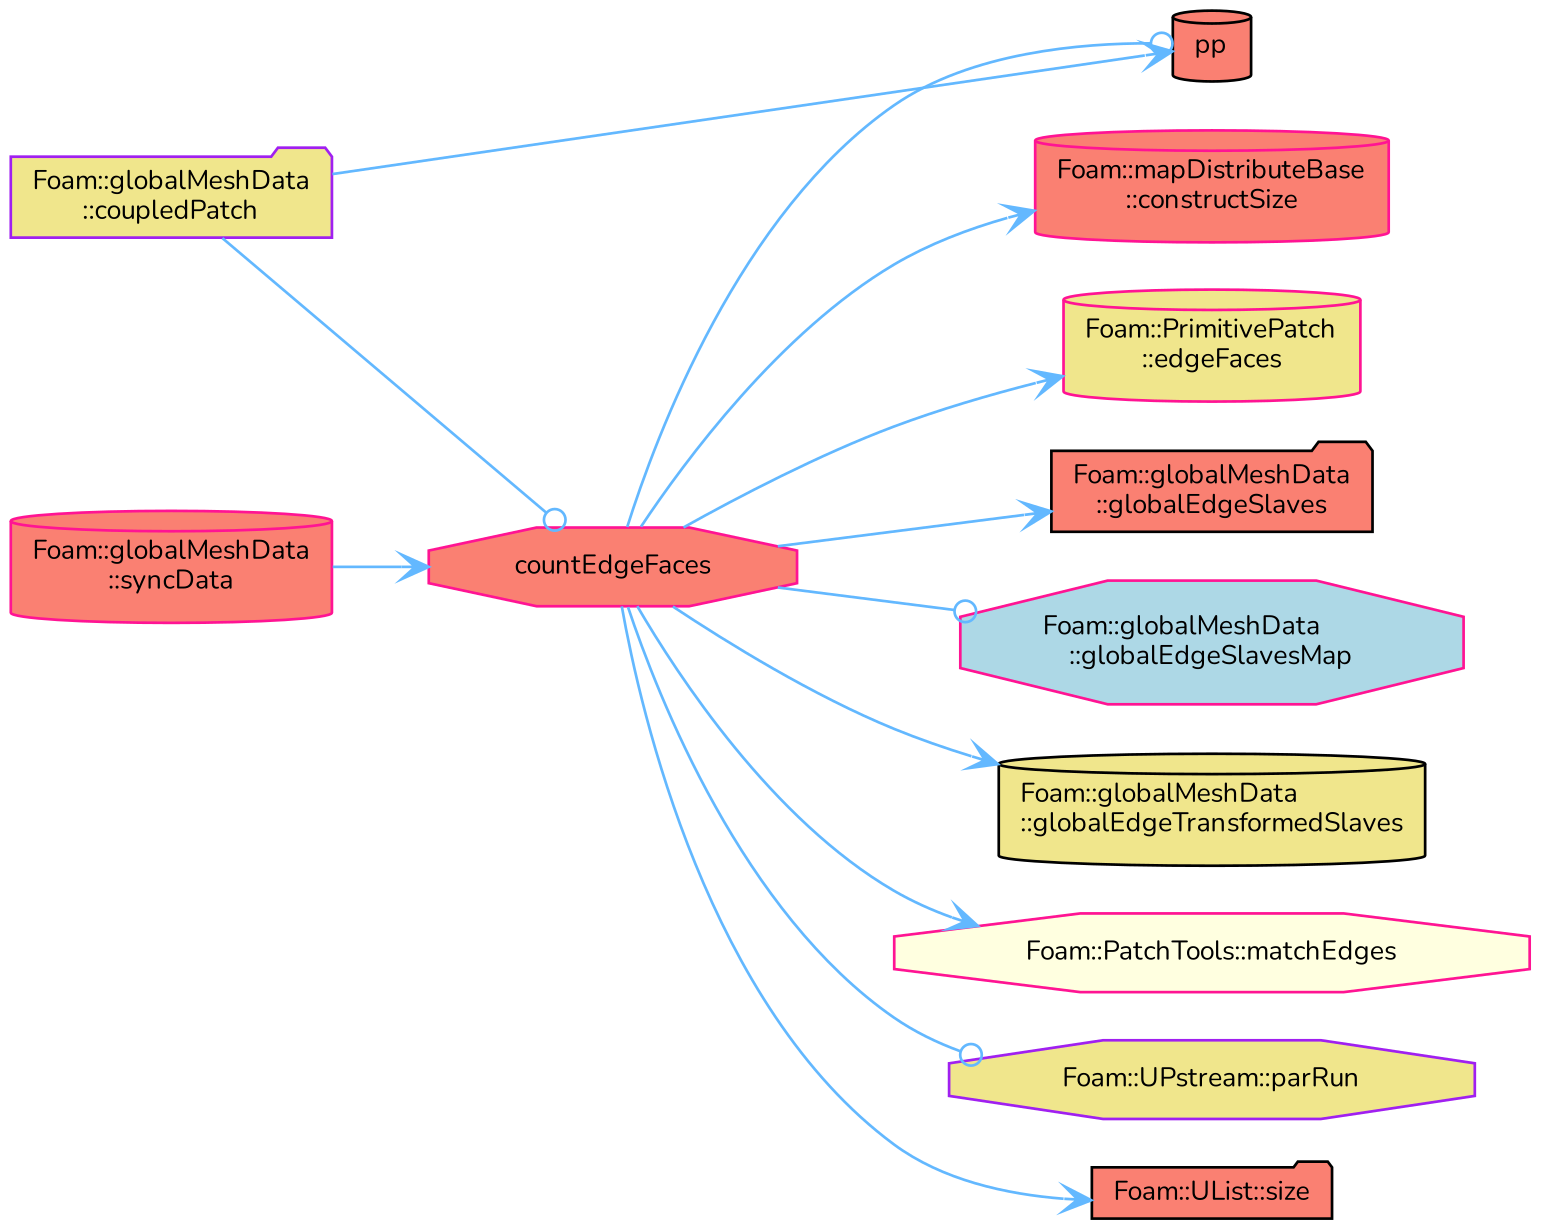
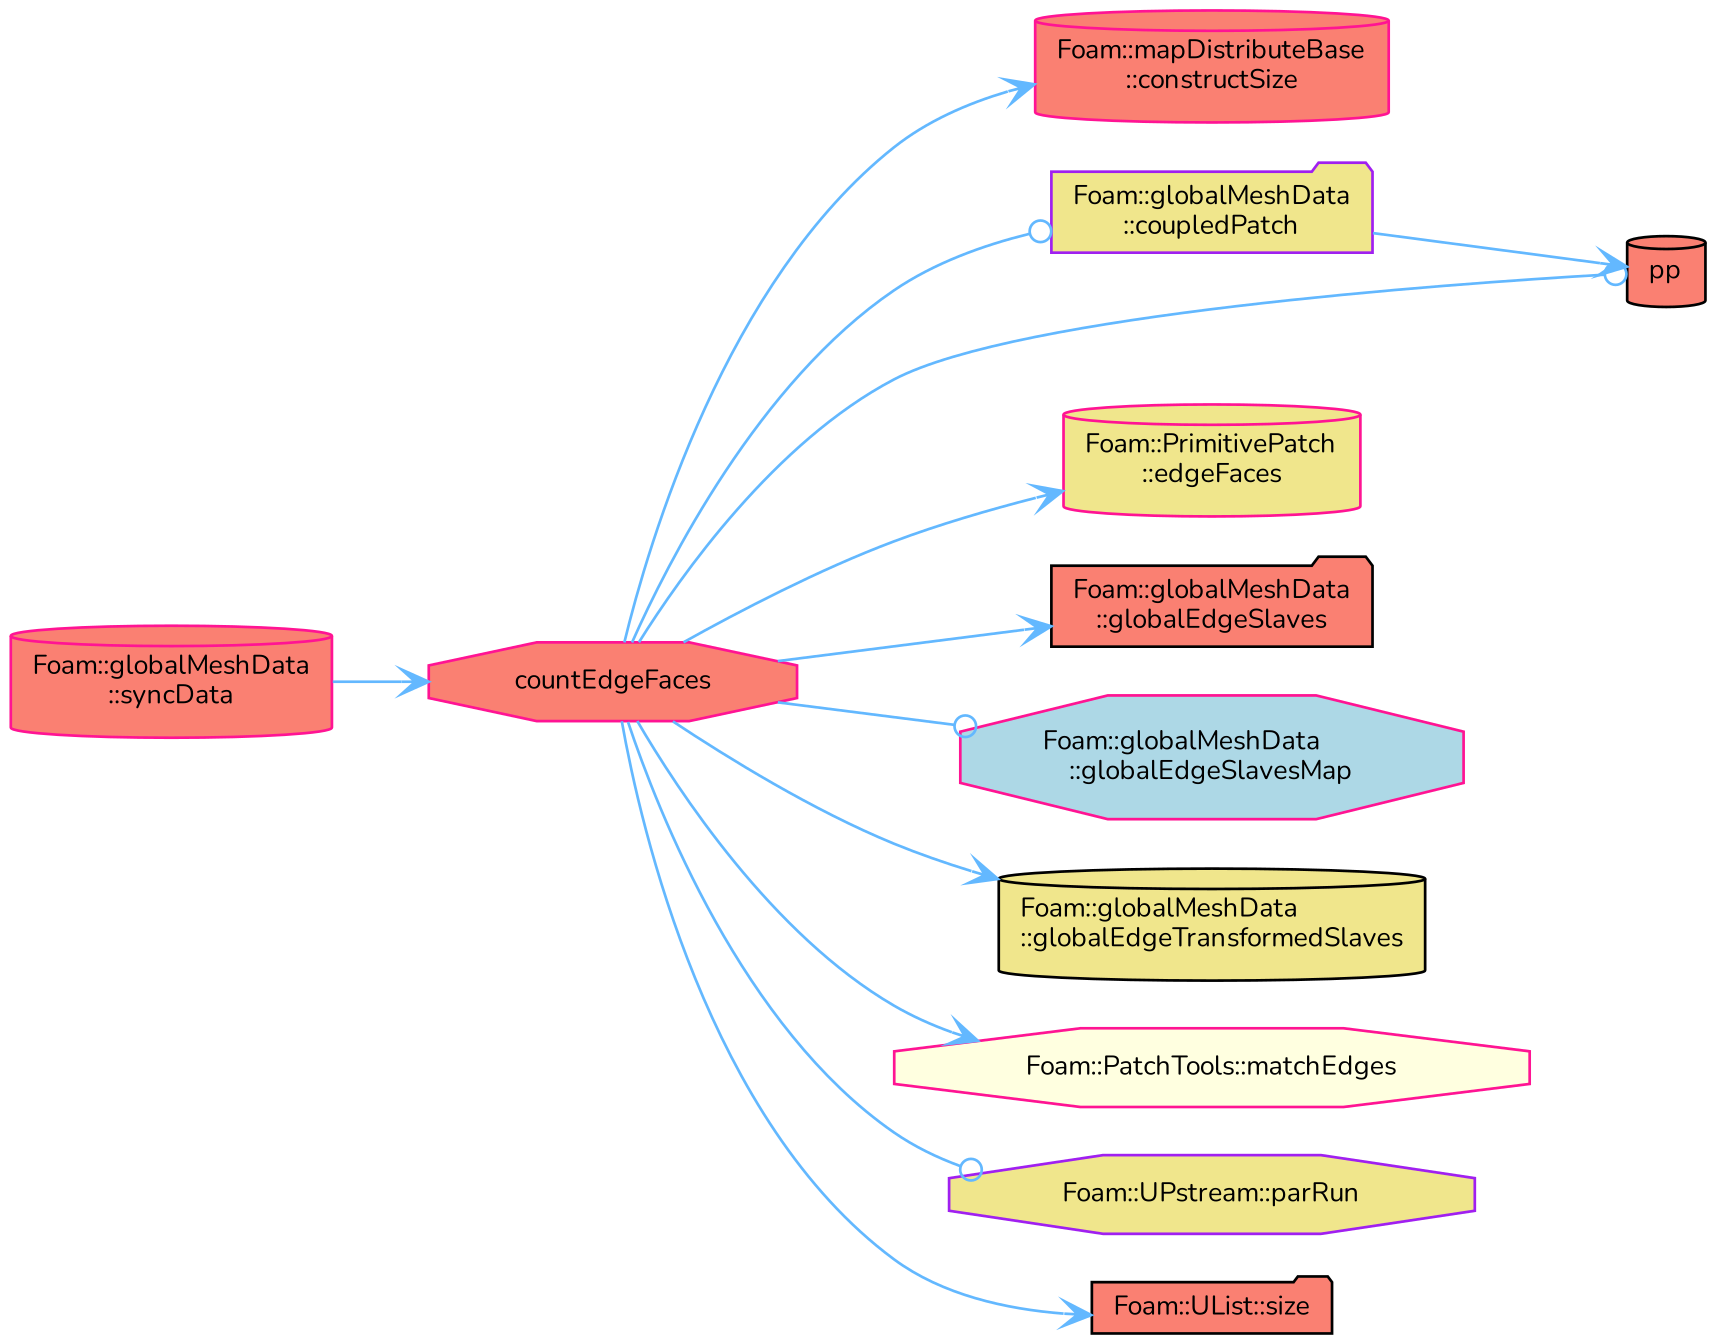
edge "Foam::globalMeshData ::coupledPatch" -> "countEdgeFaces": reversed
